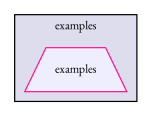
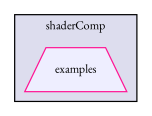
cluster "examples": label "examples" -> "shaderComp"
